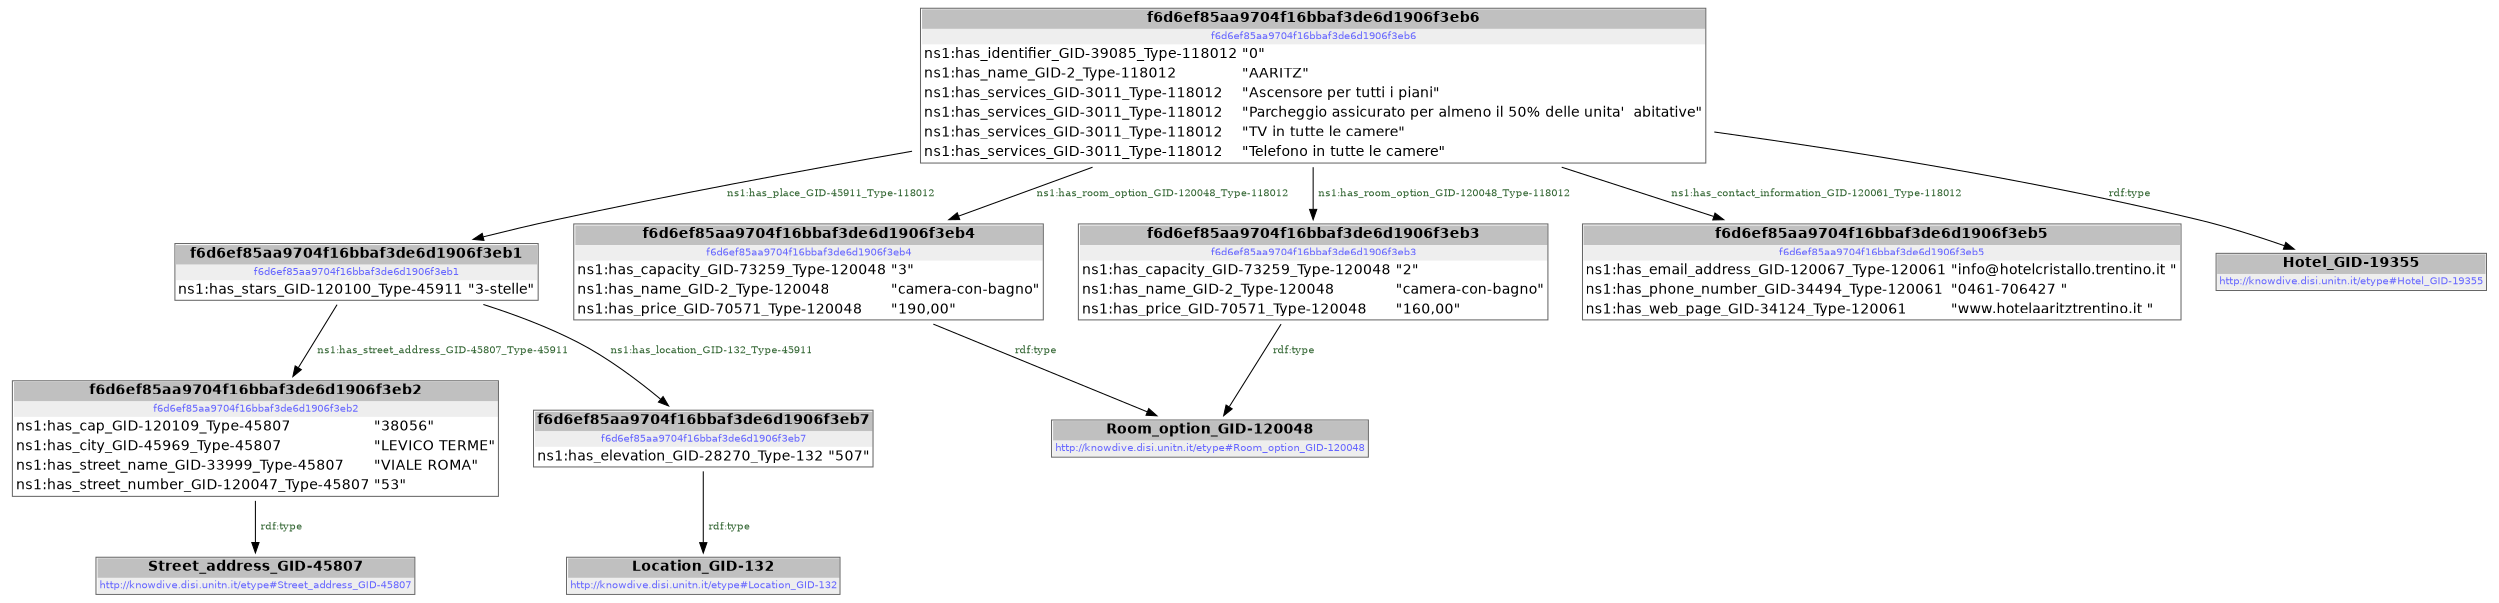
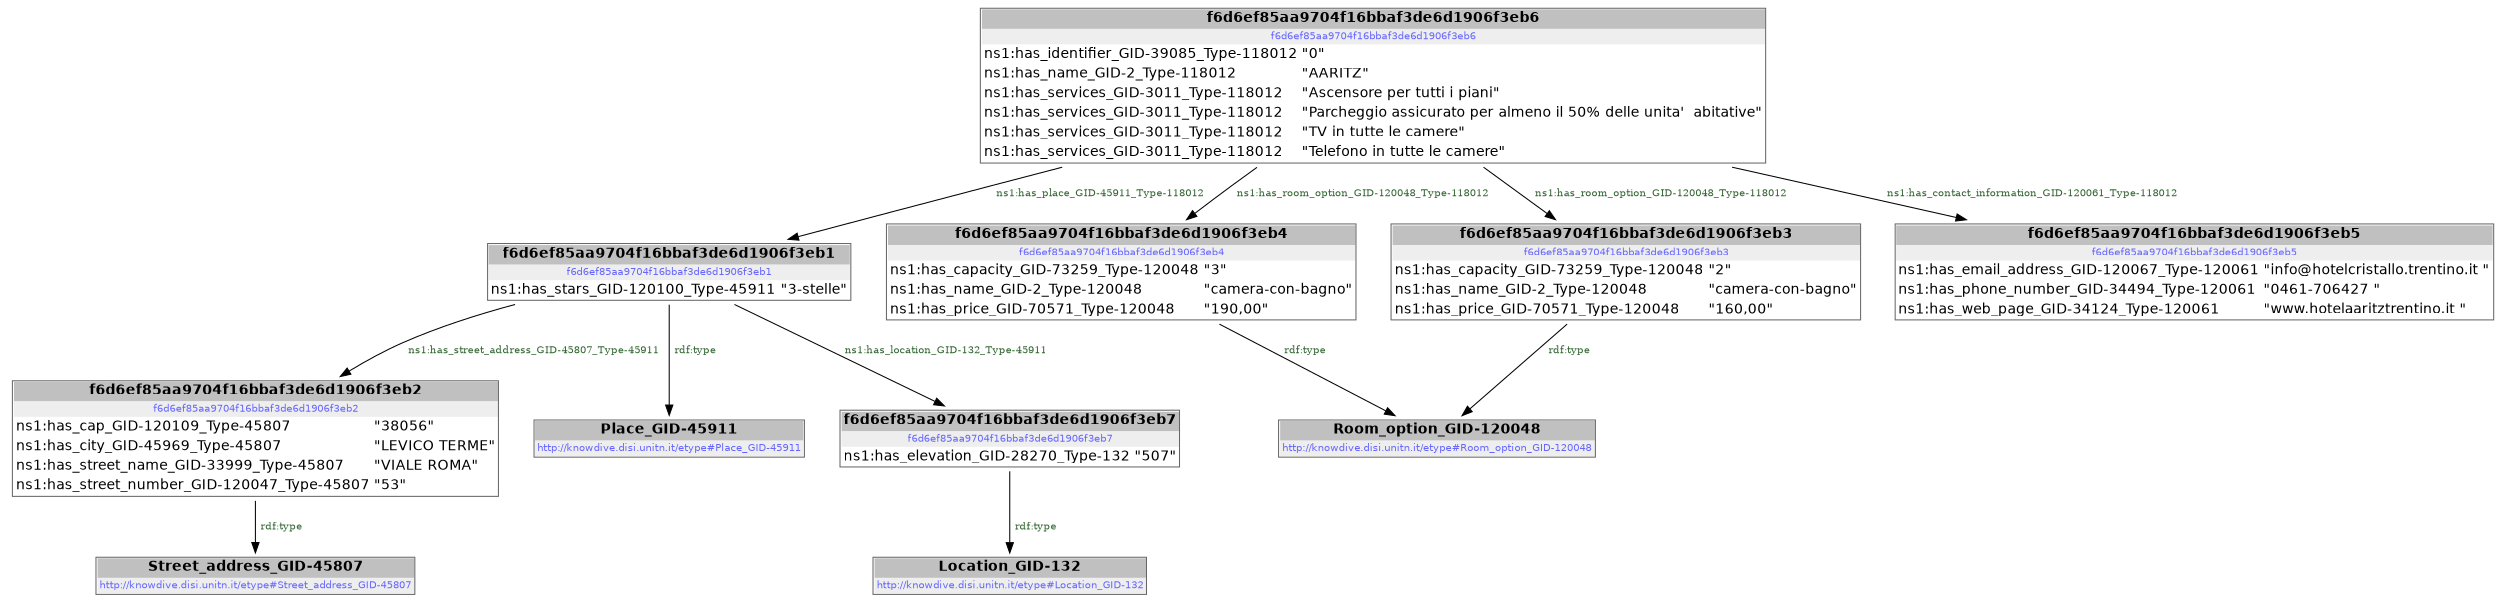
node "Hotel_GID-19355": removed
node "Place_GID-45911": added
